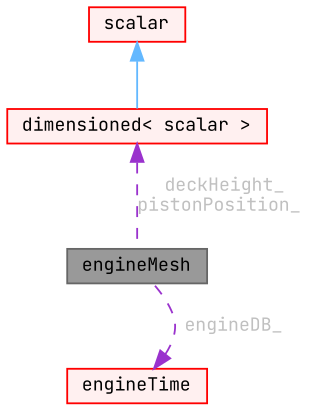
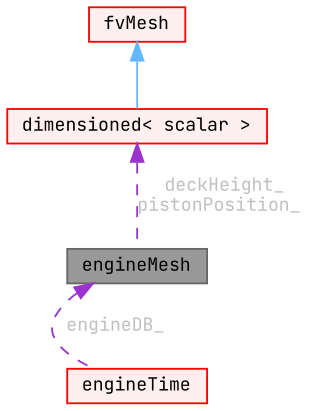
node "scalar": label "scalar" -> "fvMesh"
edge "engineMesh" -> "engineTime": reversed
